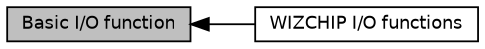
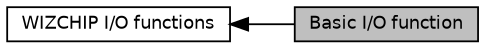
edge "WIZCHIP I/O functions" -> "Basic I/O function": reversed
